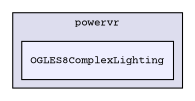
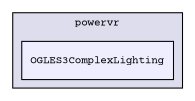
node "OGLES8ComplexLighting": label "OGLES8ComplexLighting" -> "OGLES3ComplexLighting"
